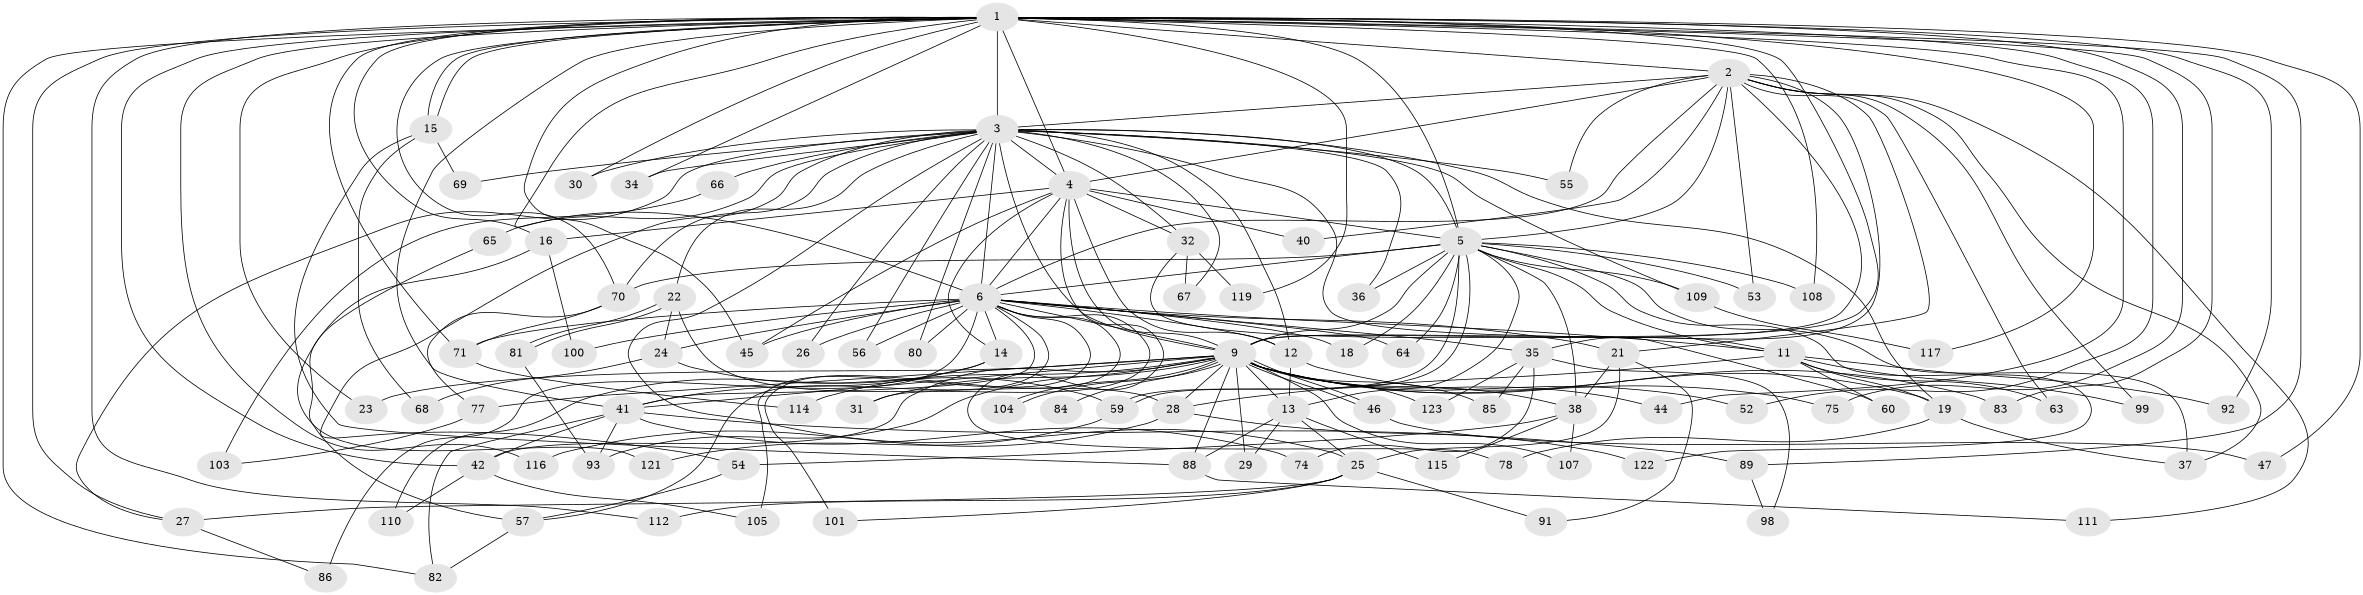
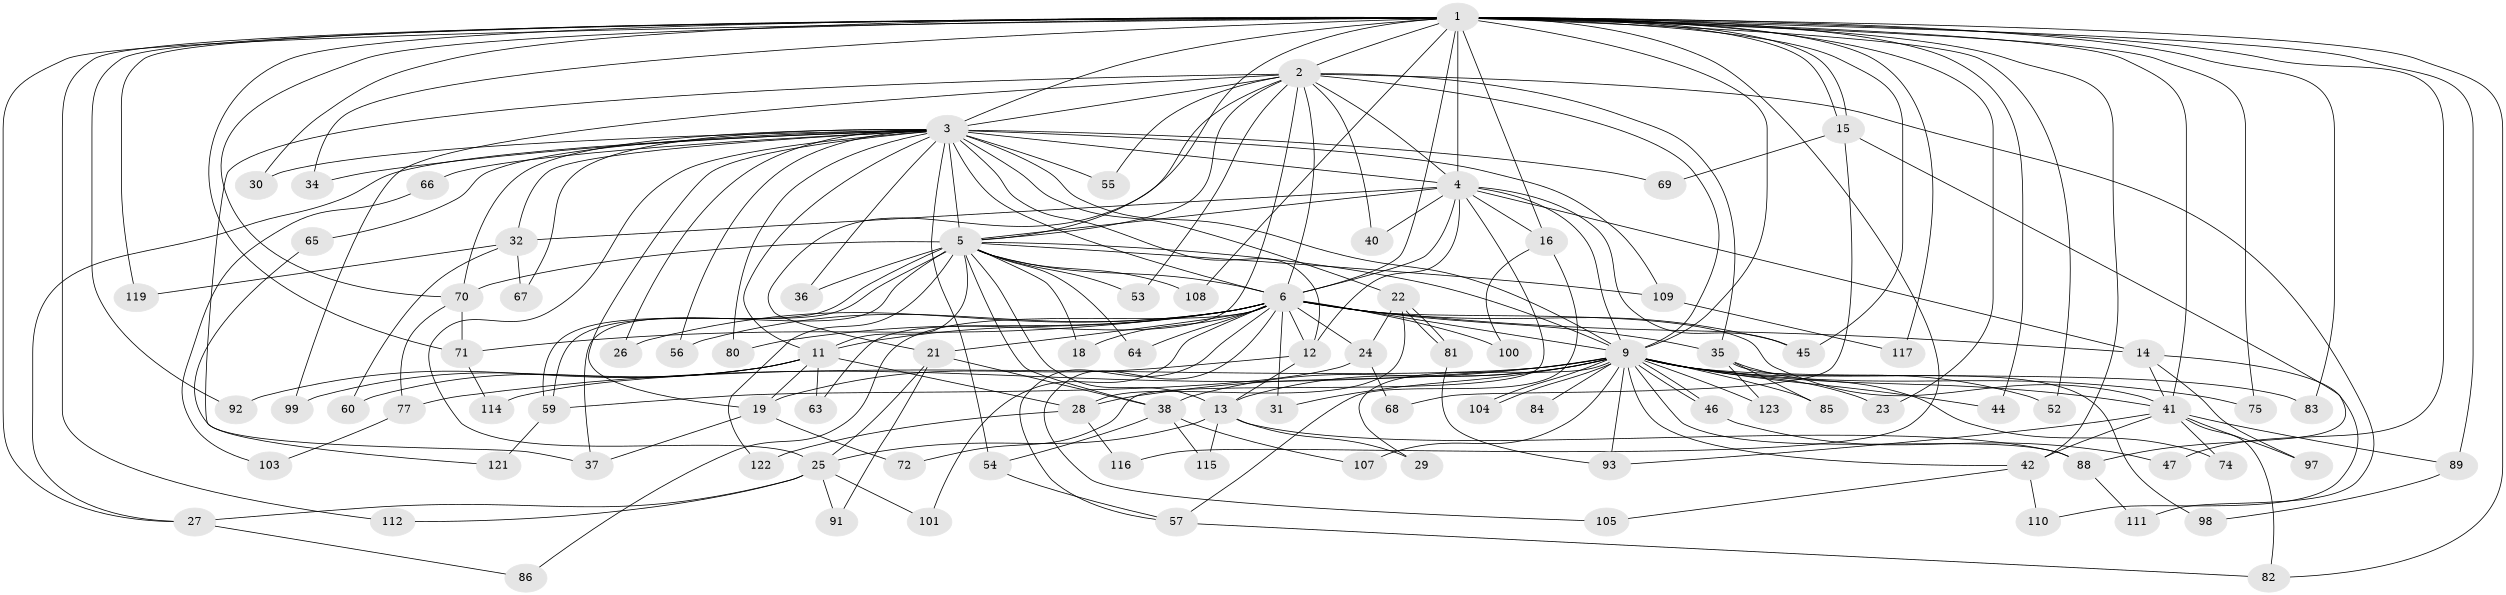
node "78": label "78" -> "72"
node "97": added
